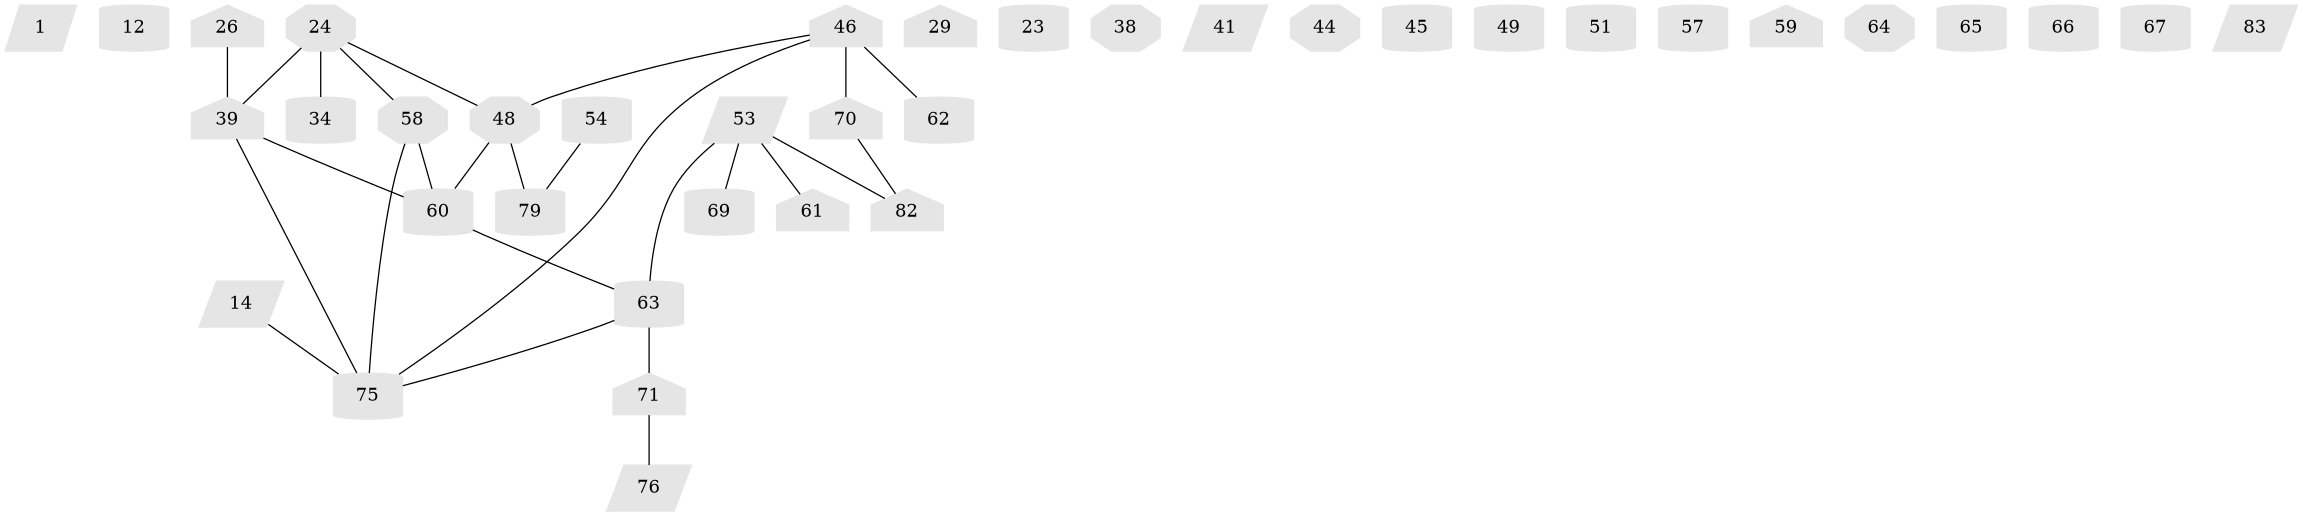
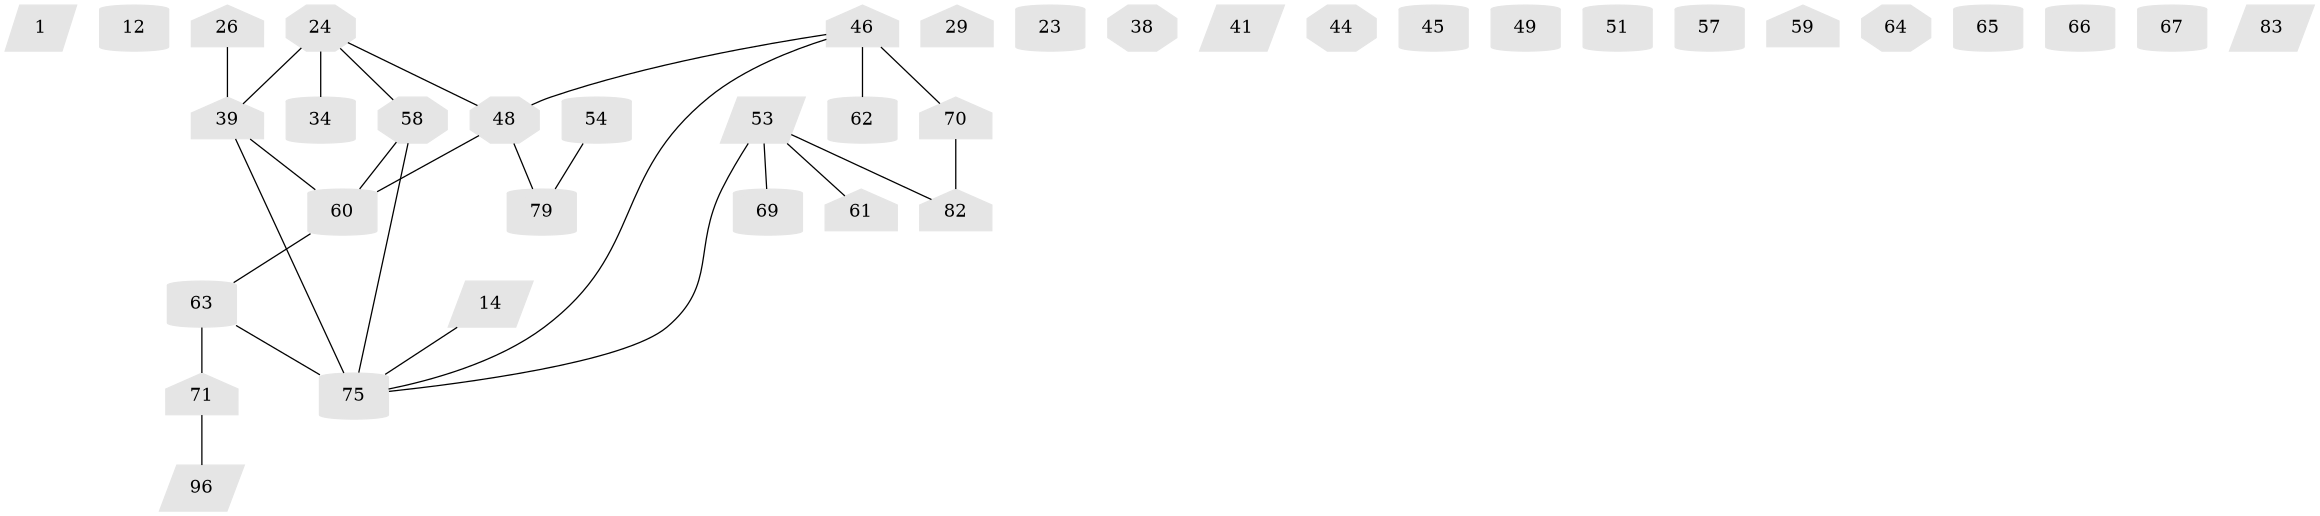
edge "53" -- "63": now "53" -- "75"
node "76": label "76" -> "96"
